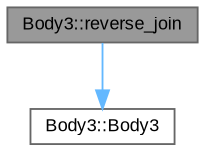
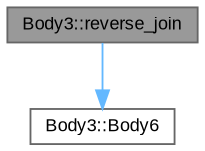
node "Body3::Body3": label "Body3::Body3" -> "Body3::Body6"
